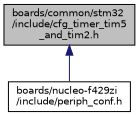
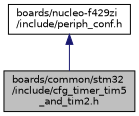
edge "boards/nucleo-f429zi /include/periph_conf.h" -> "boards/common/stm32 /include/cfg_timer_tim5 _and_tim2.h": reversed
